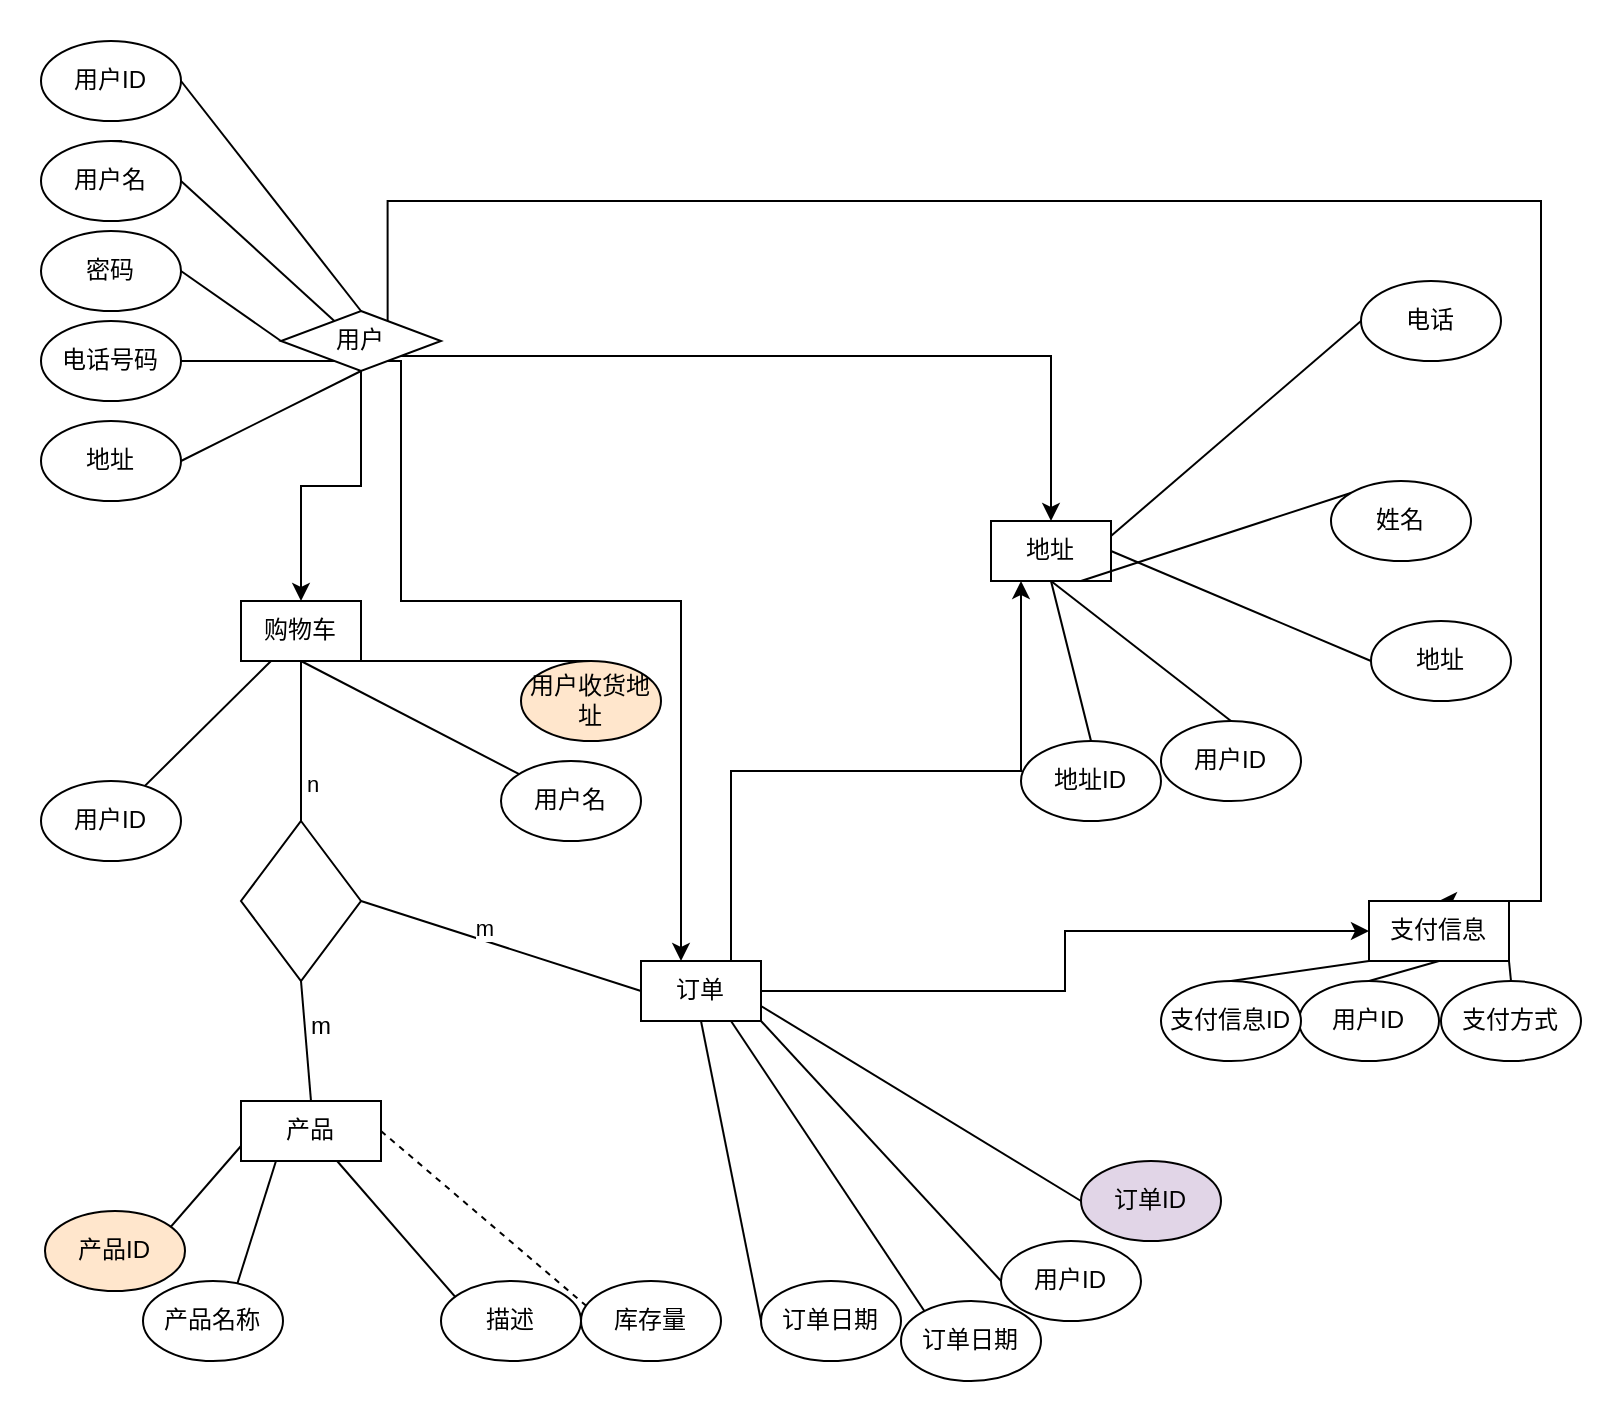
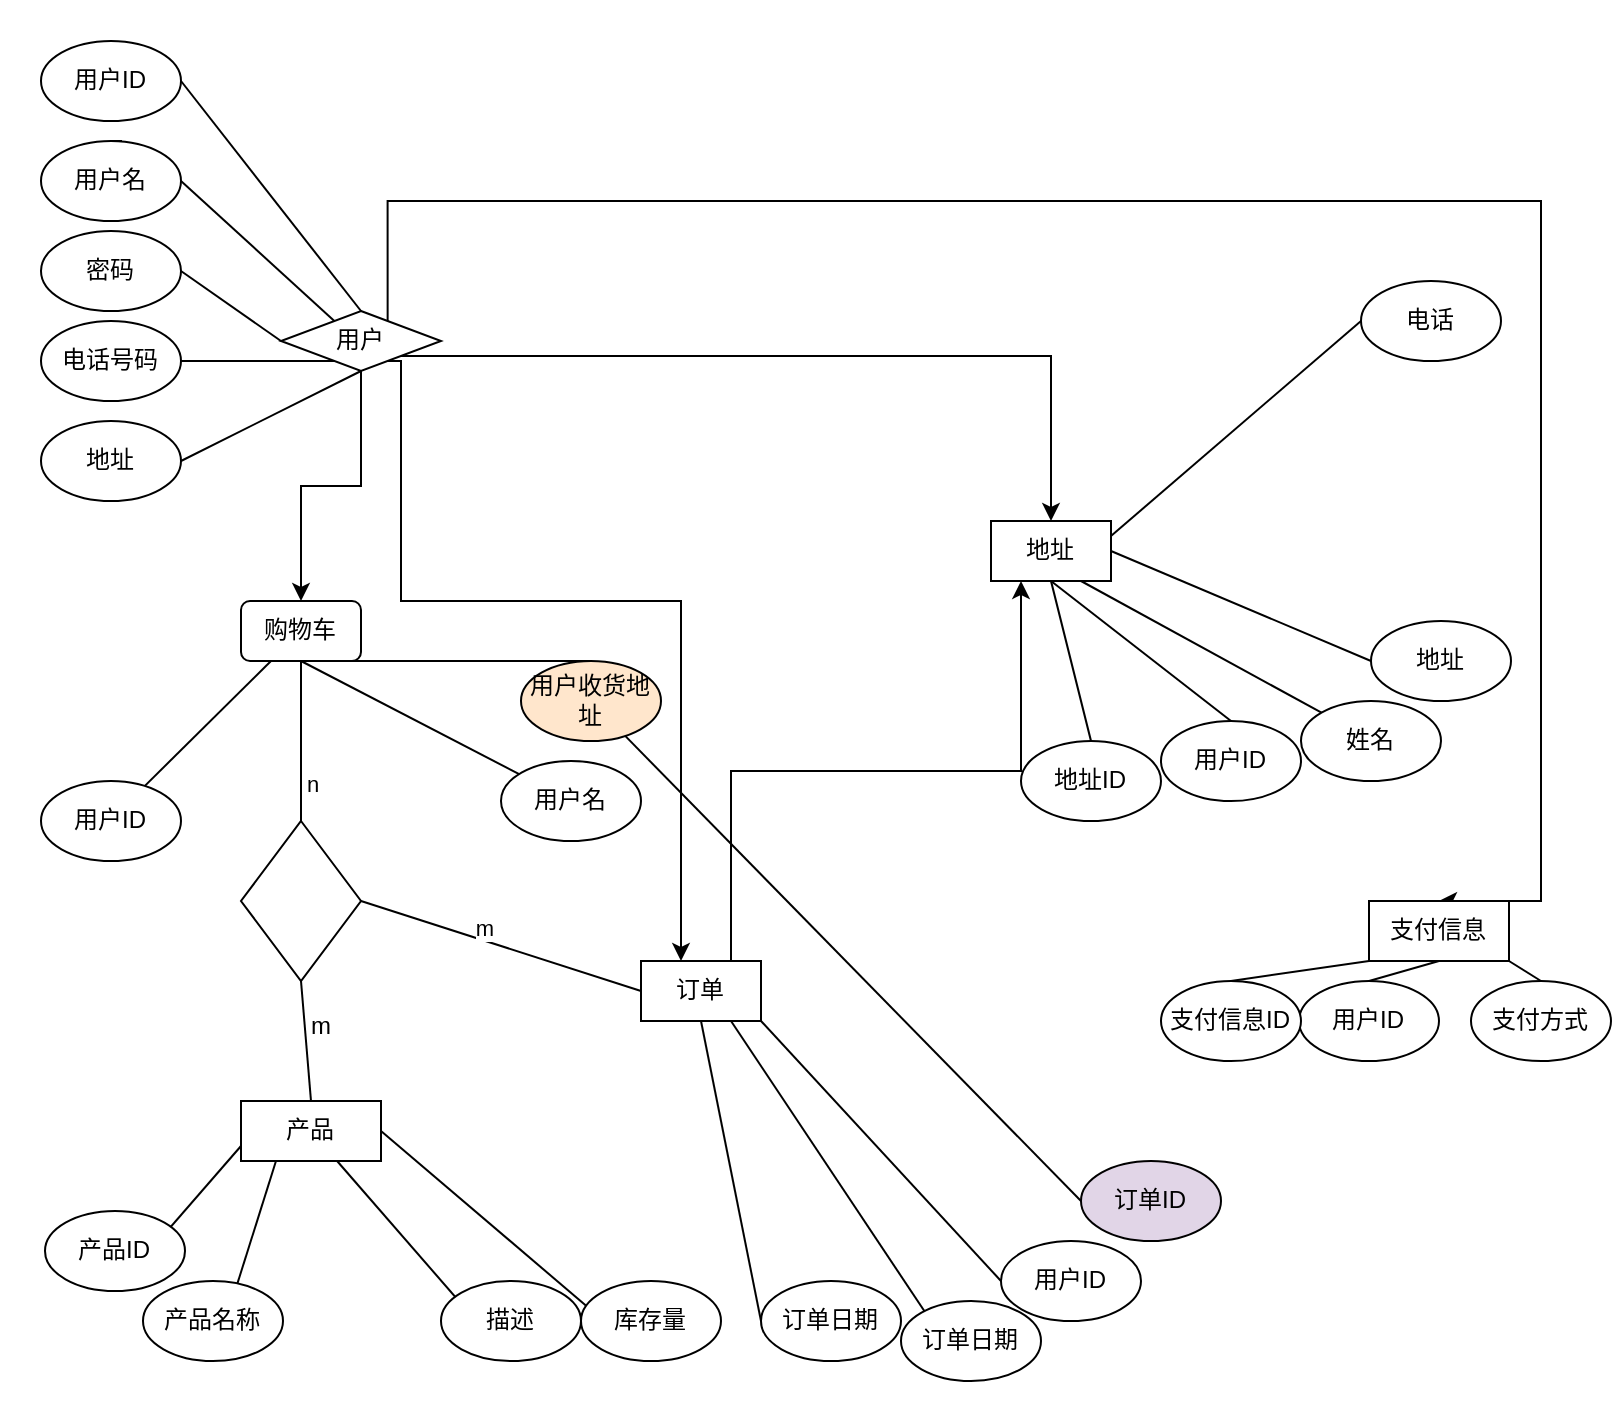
node "姓名": moved (1401, 521) -> (1371, 741)
node "购物车": shape rectangle -> rounded rectangle
edge "订单" -> "支付信息": removed
node "支付方式": moved (1511, 1021) -> (1541, 1021)
edge "订单" -- "订单ID": now "用户收货地址" -- "订单ID"
edge "产品" -- "库存量": style dashed -> solid
node "产品ID": fillcolor #ffe6cc -> #ffffff
